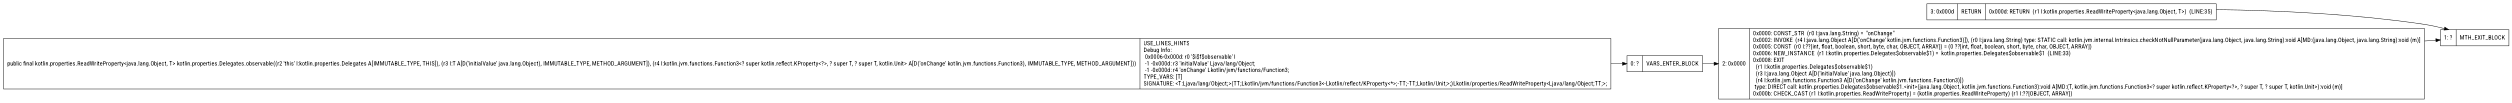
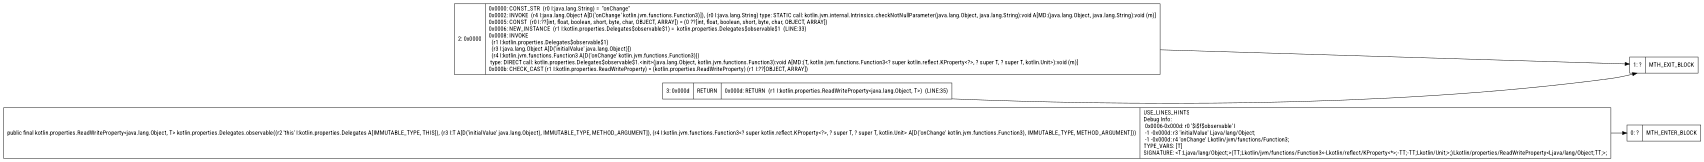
node "2: 0x0000": text "0x0008: EXIT" -> "0x0008: INVOKE"
node "0: ?": text "VARS_ENTER_BLOCK" -> "MTH_ENTER_BLOCK"
edge "0: ?" -> "2: 0x0000": removed
